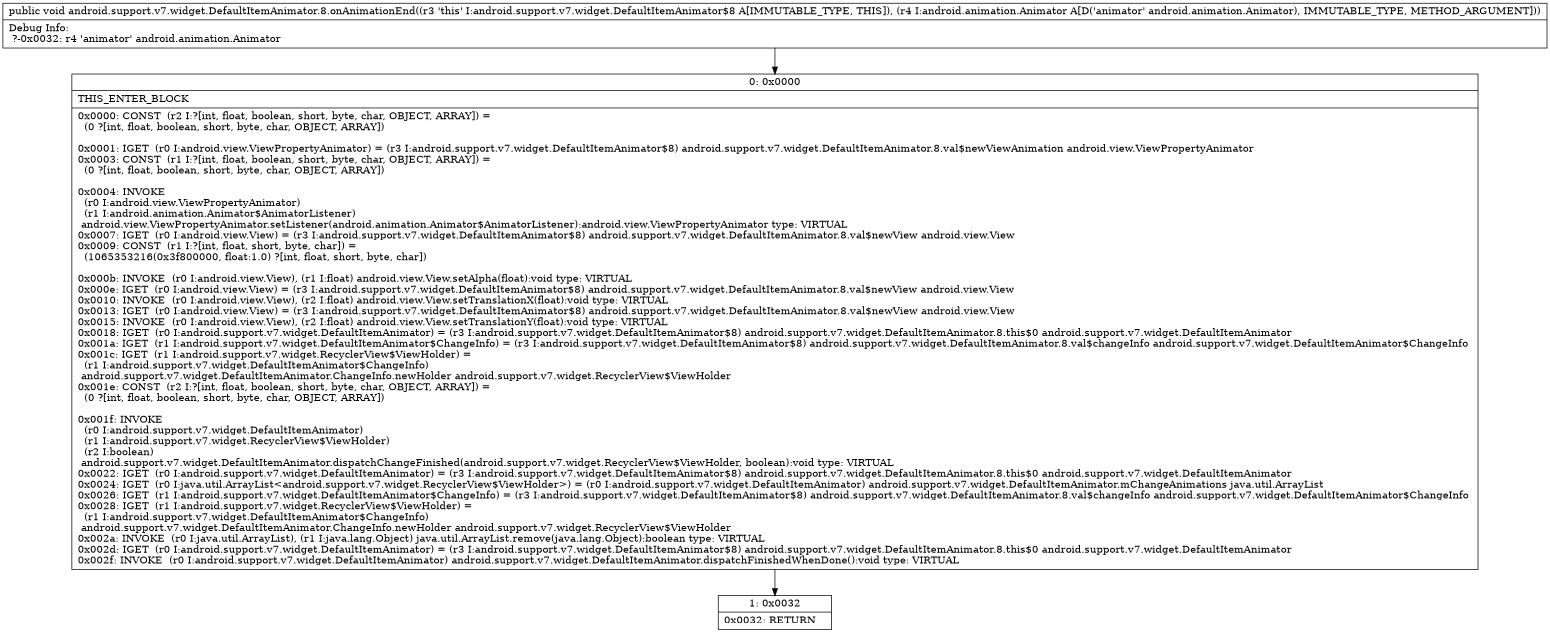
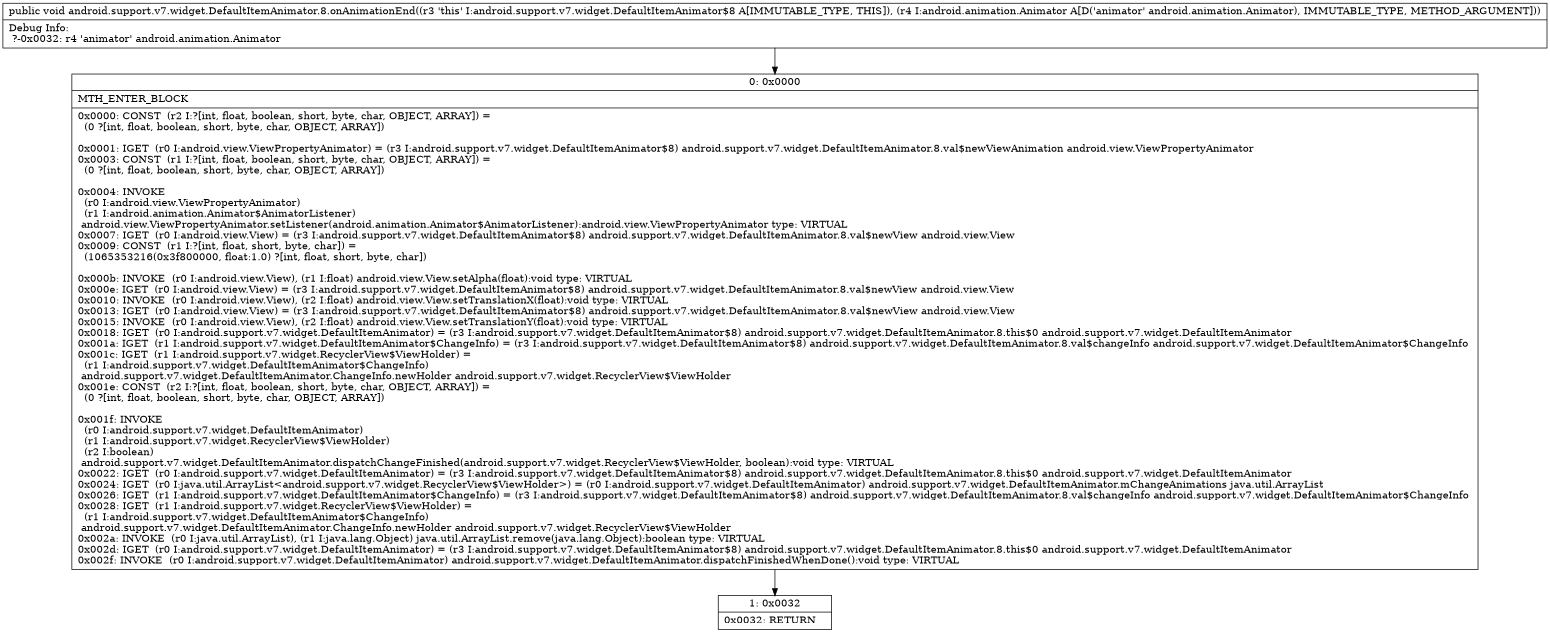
node "0: 0x0000": text "THIS_ENTER_BLOCK" -> "MTH_ENTER_BLOCK"
